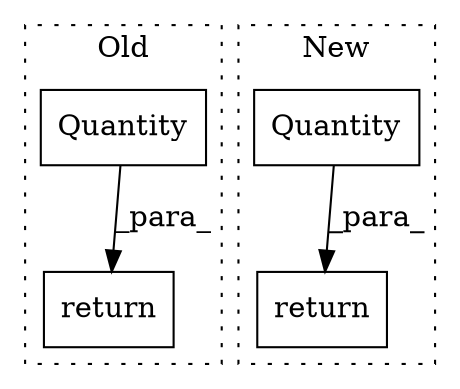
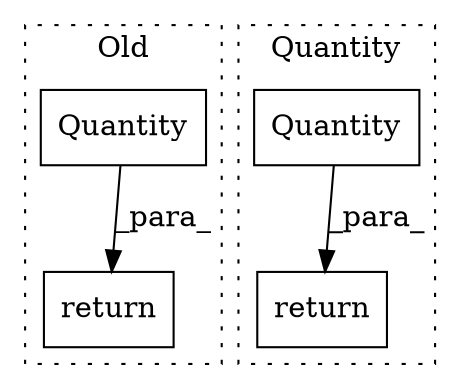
cluster "New": label "New" -> "Quantity"
